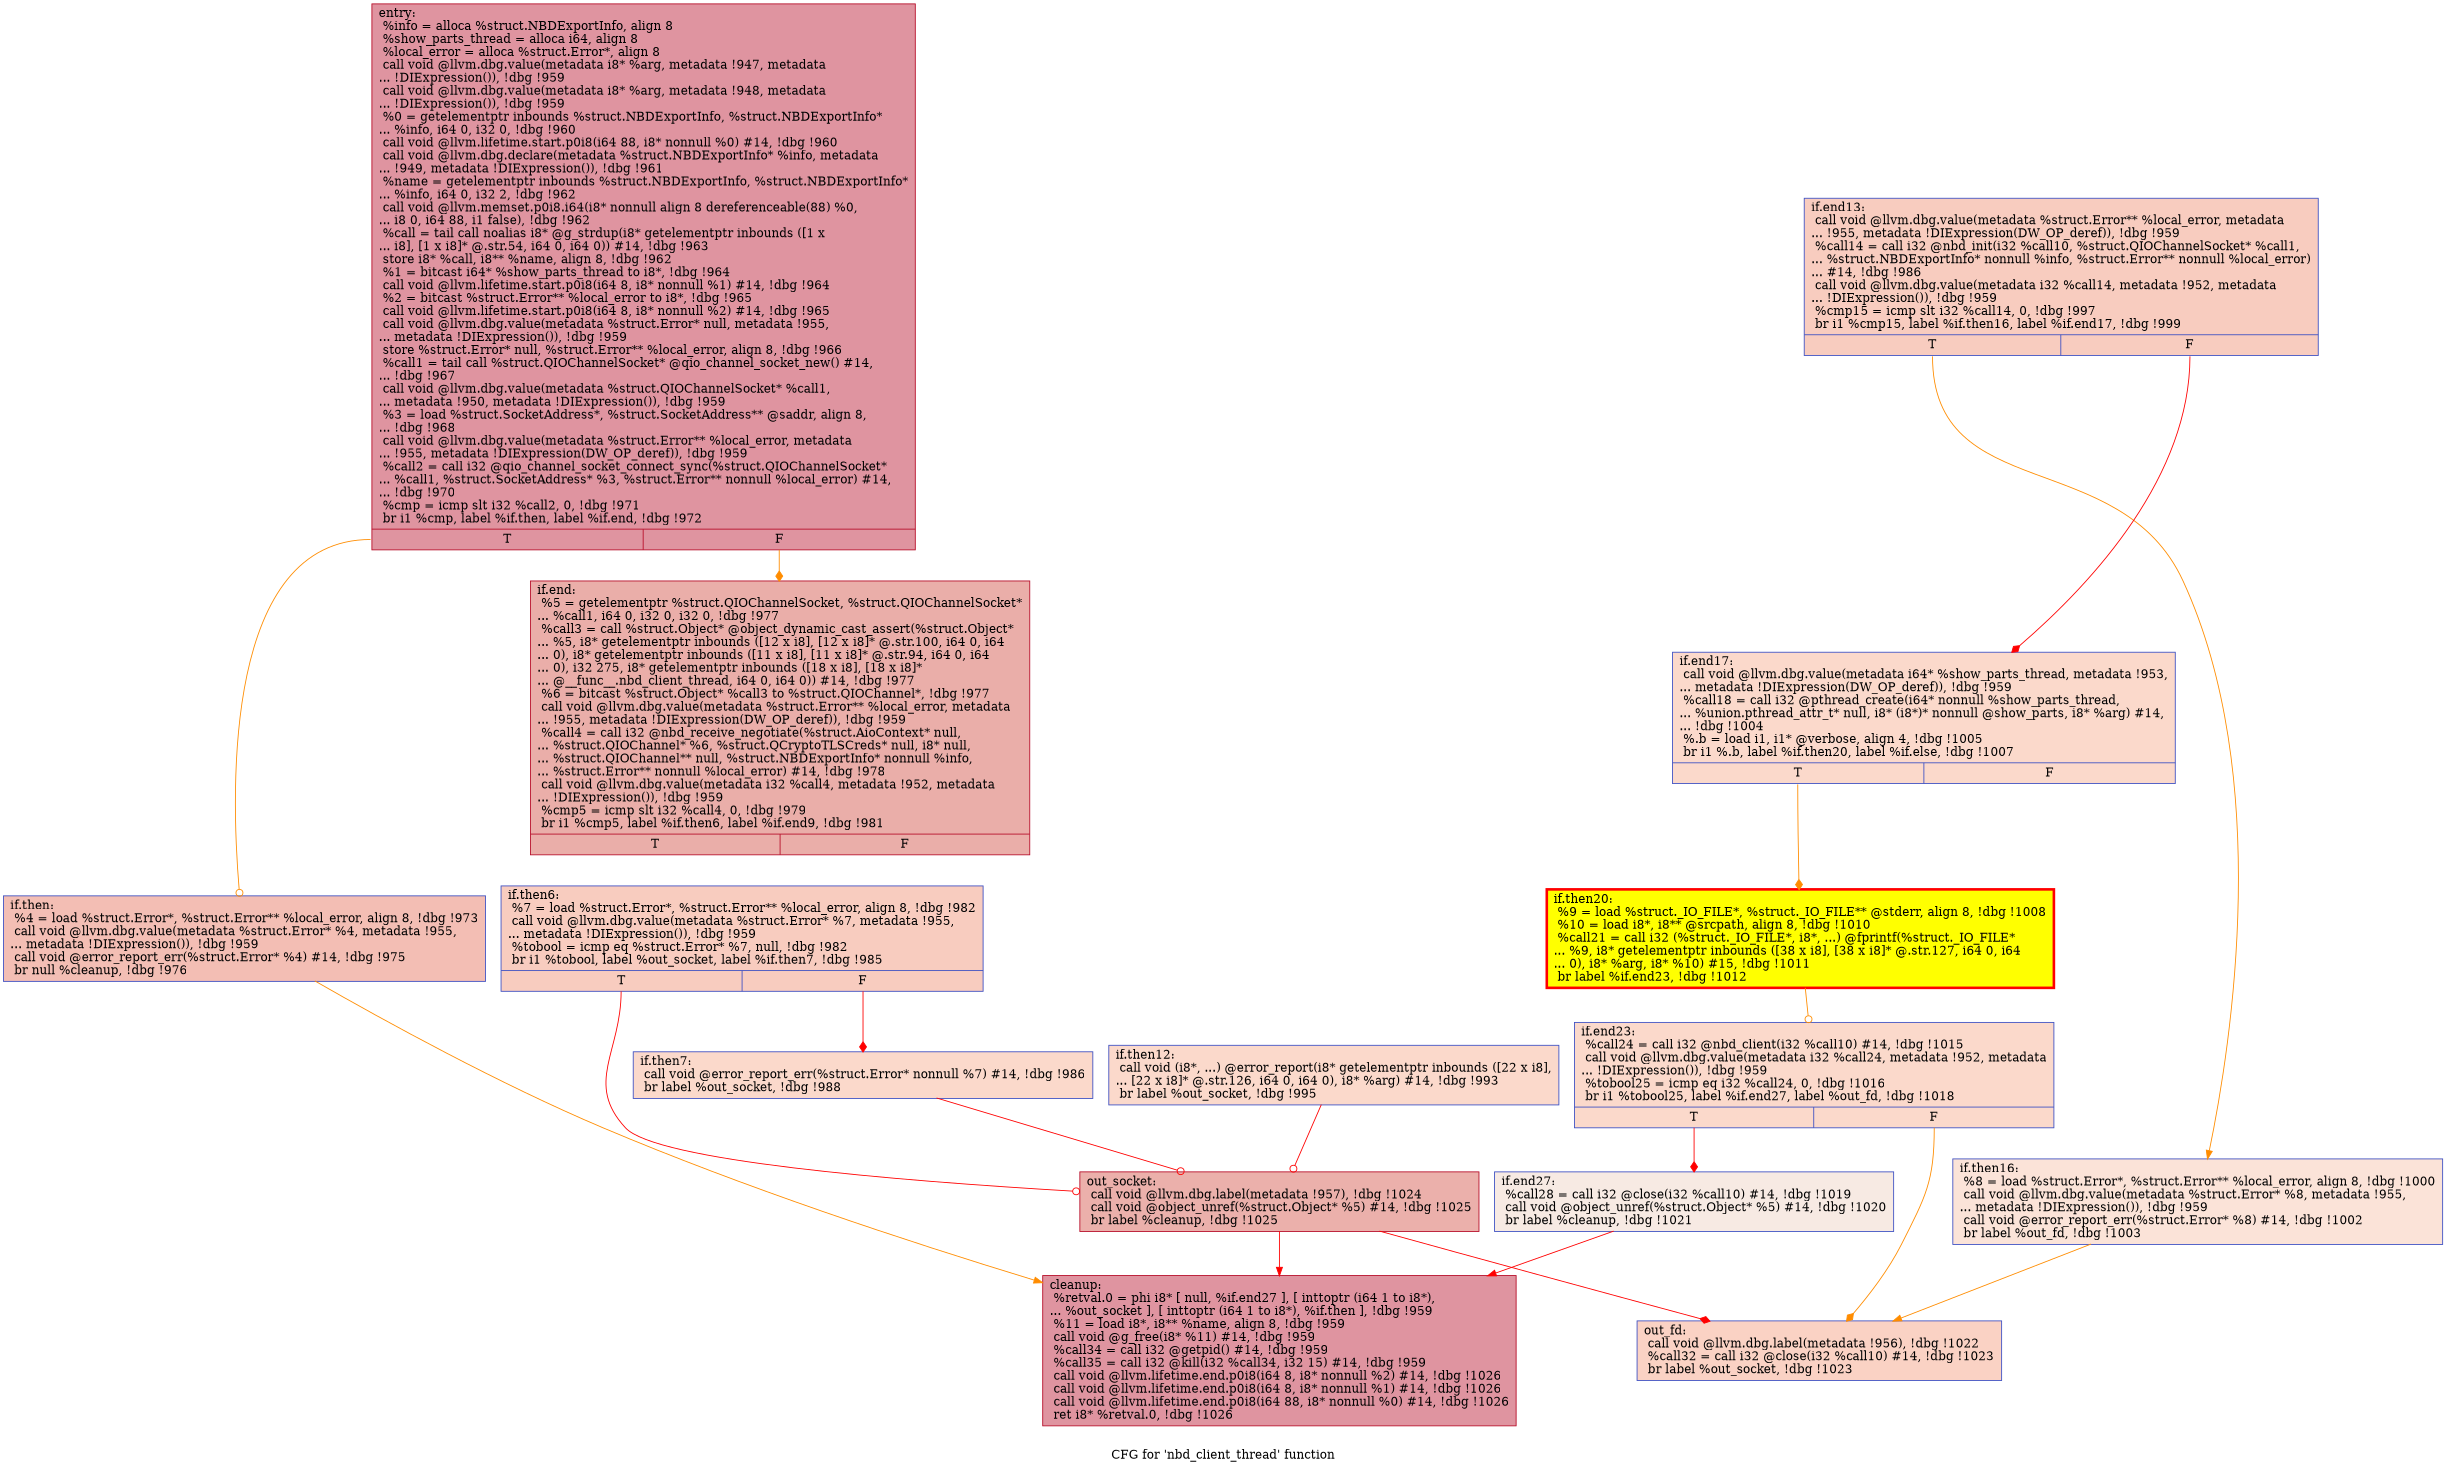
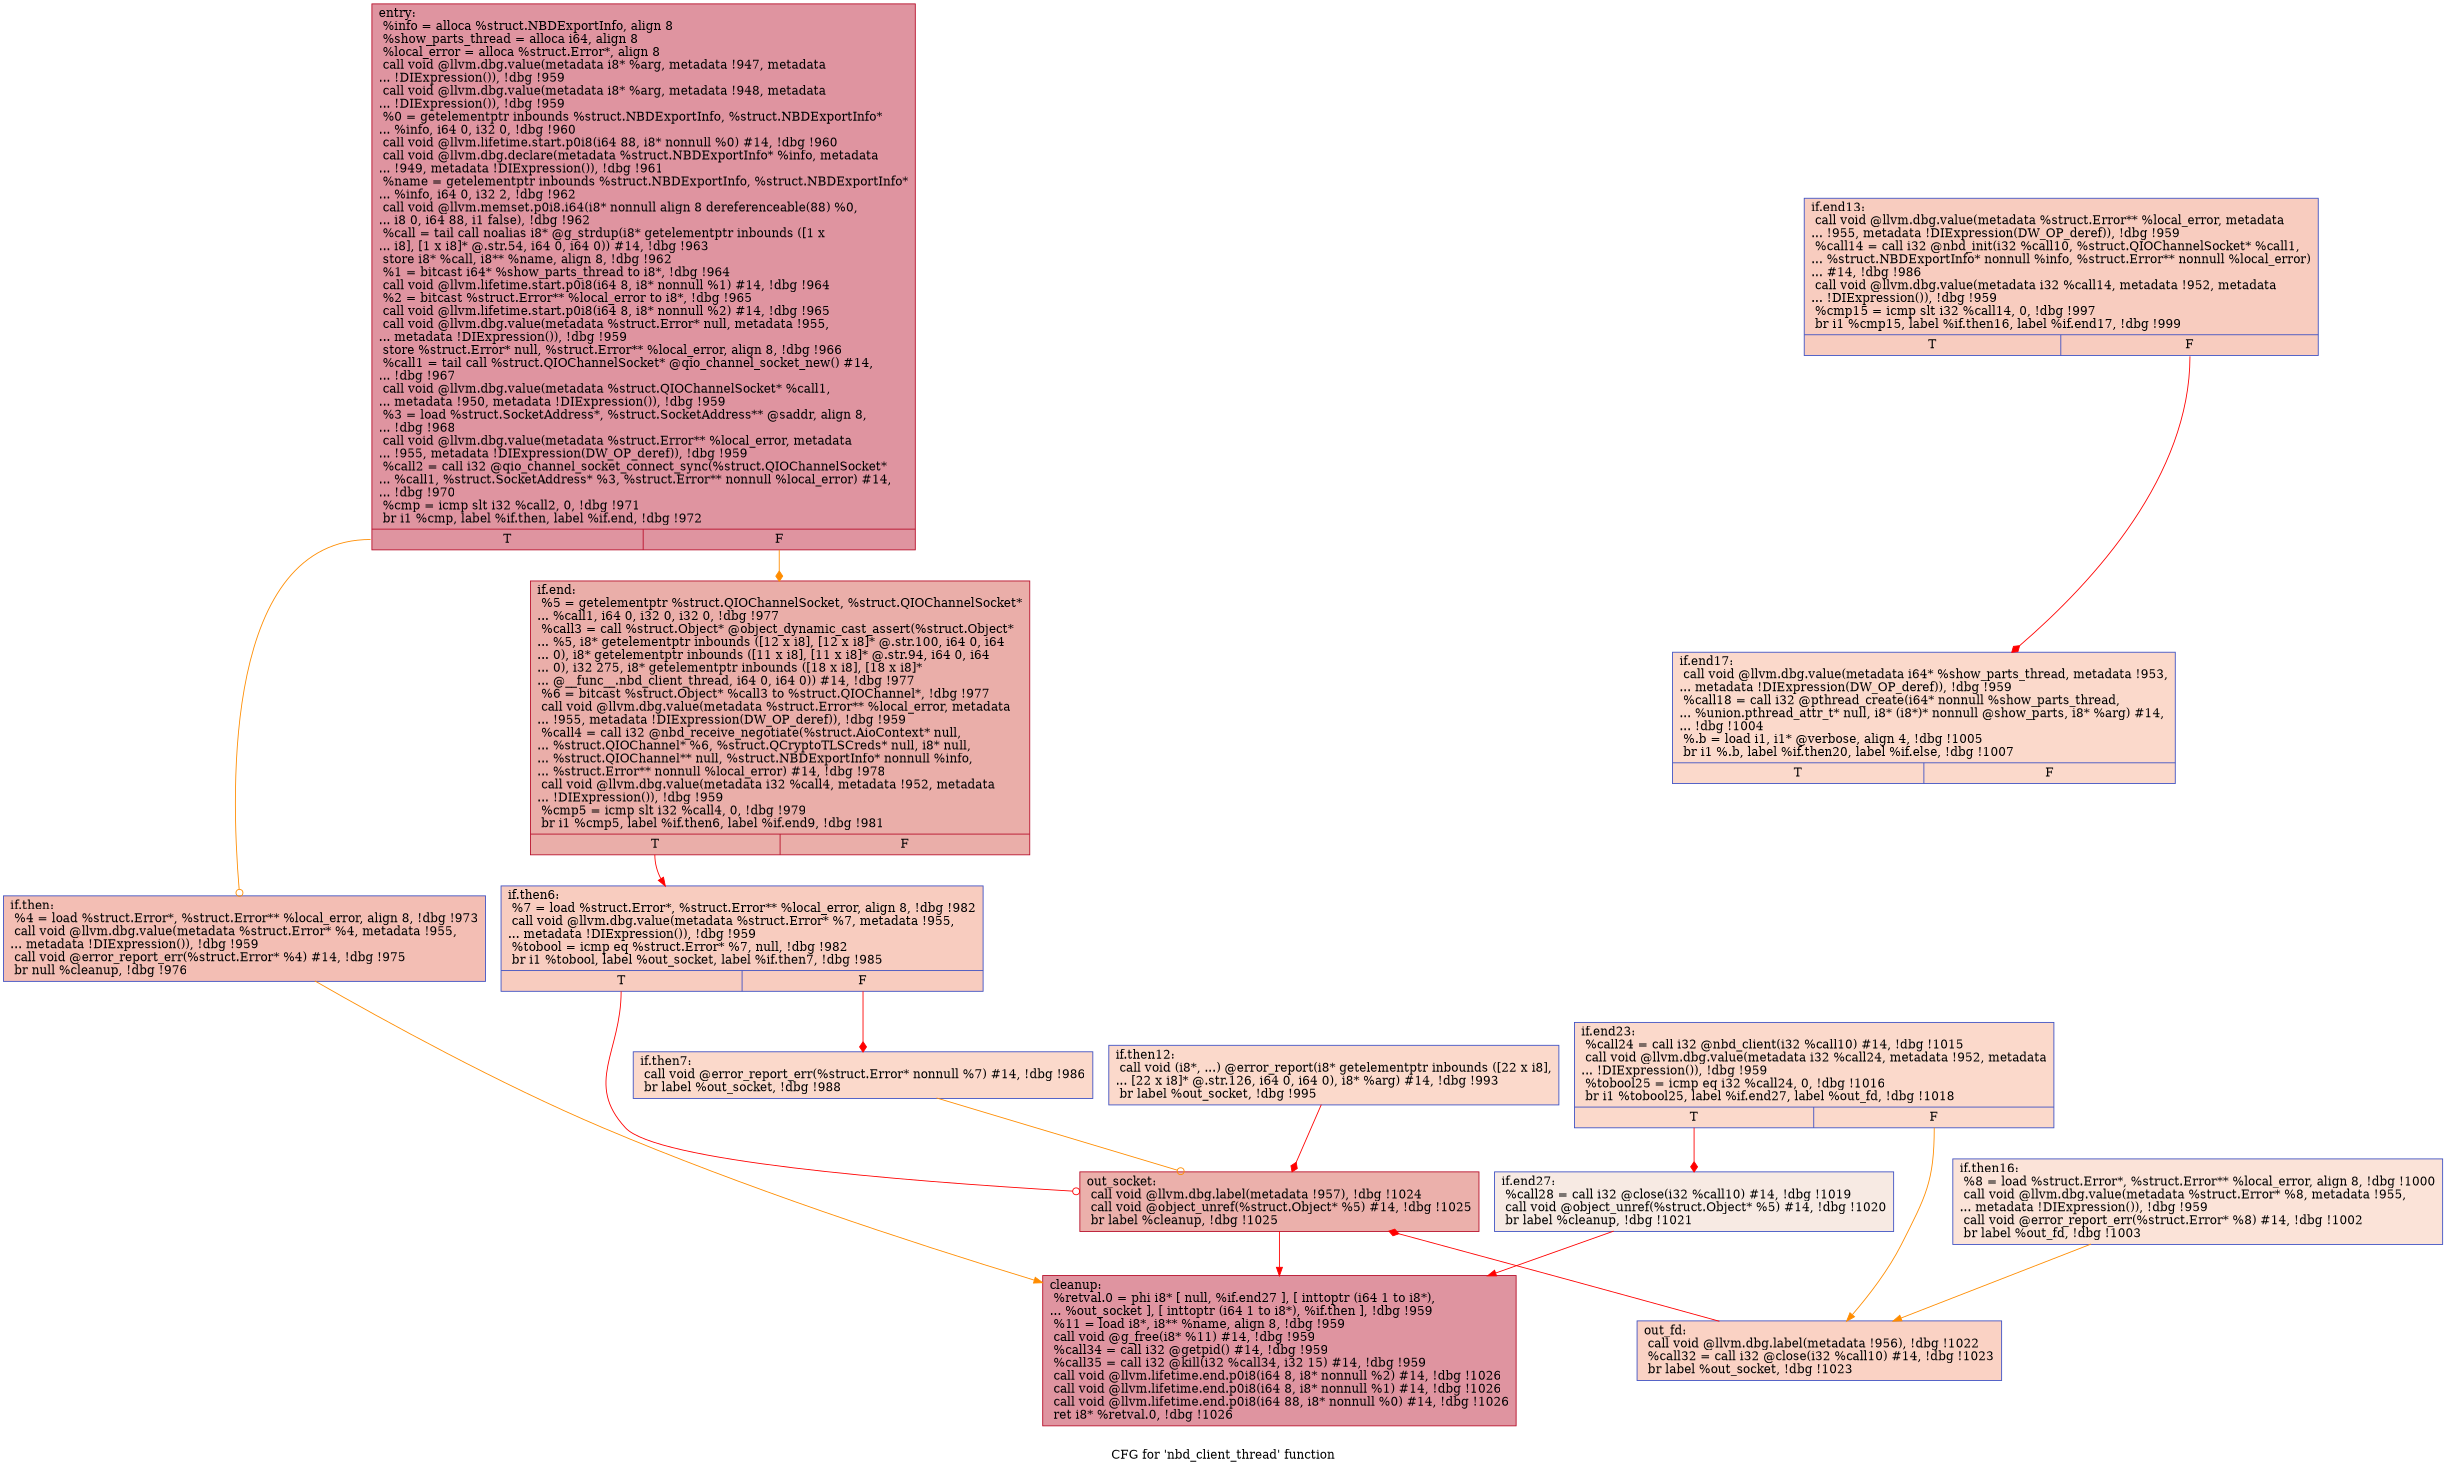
edge "if.end13:" -> "if.then16:": removed
edge "if.end:" -> "if.then6:": added
node "if.then20:": removed
edge "if.then7:" -> "out_socket:": color red -> darkorange
edge "if.then12:" -> "out_socket:": arrowhead odot -> diamond
edge "if.end23:" -> "out_fd:": arrowhead diamond -> normal
edge "out_socket:" -> "out_fd:": reversed
